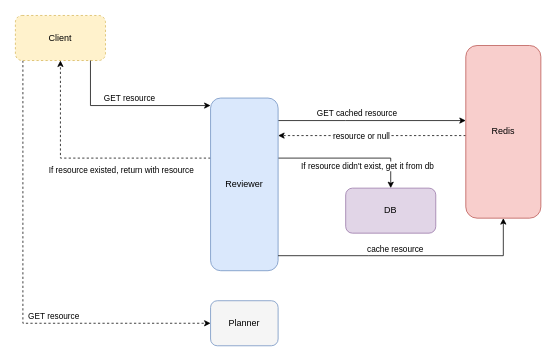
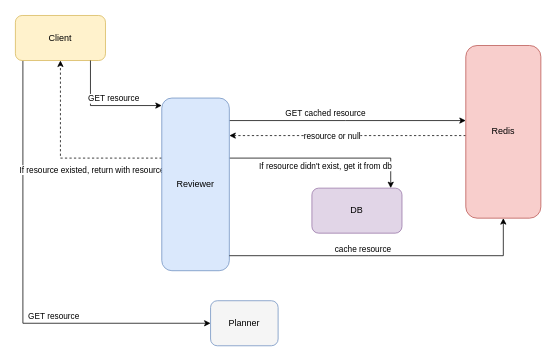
node "Client": style dashed -> solid
node "Reviewer": moved (244, 184) -> (195, 184)
node "DB": moved (390, 210) -> (357, 210)
edge "Client" -> "Planner": style dashed -> solid
